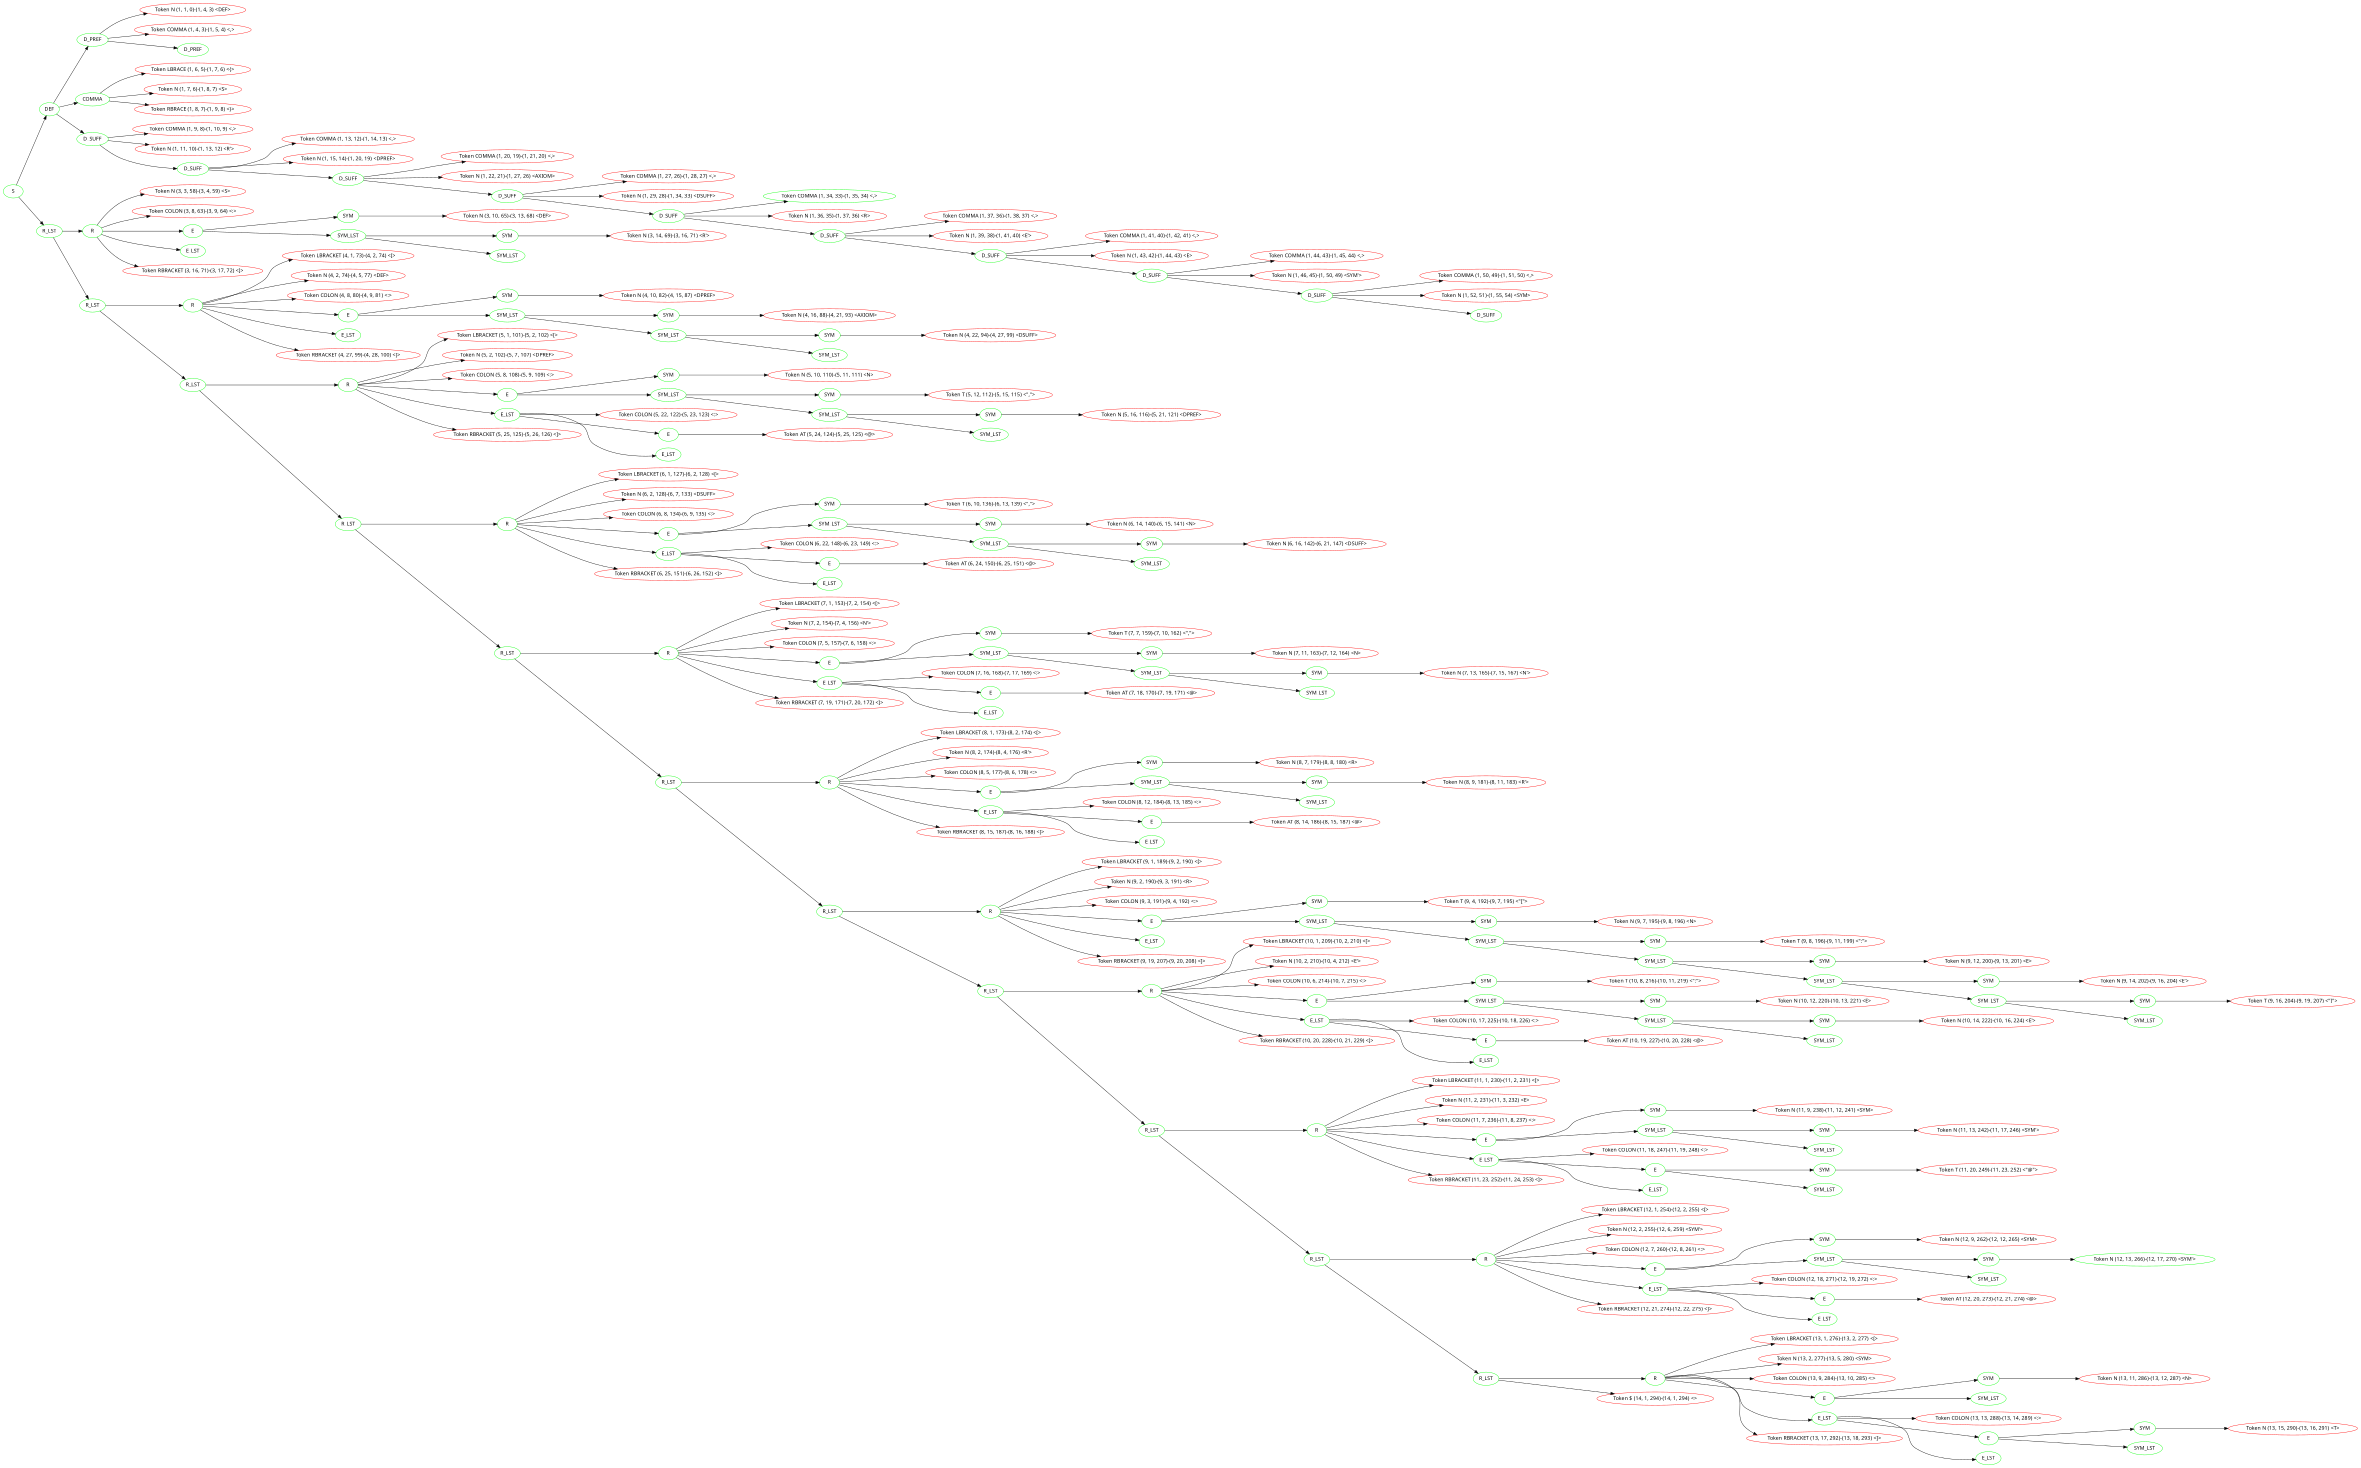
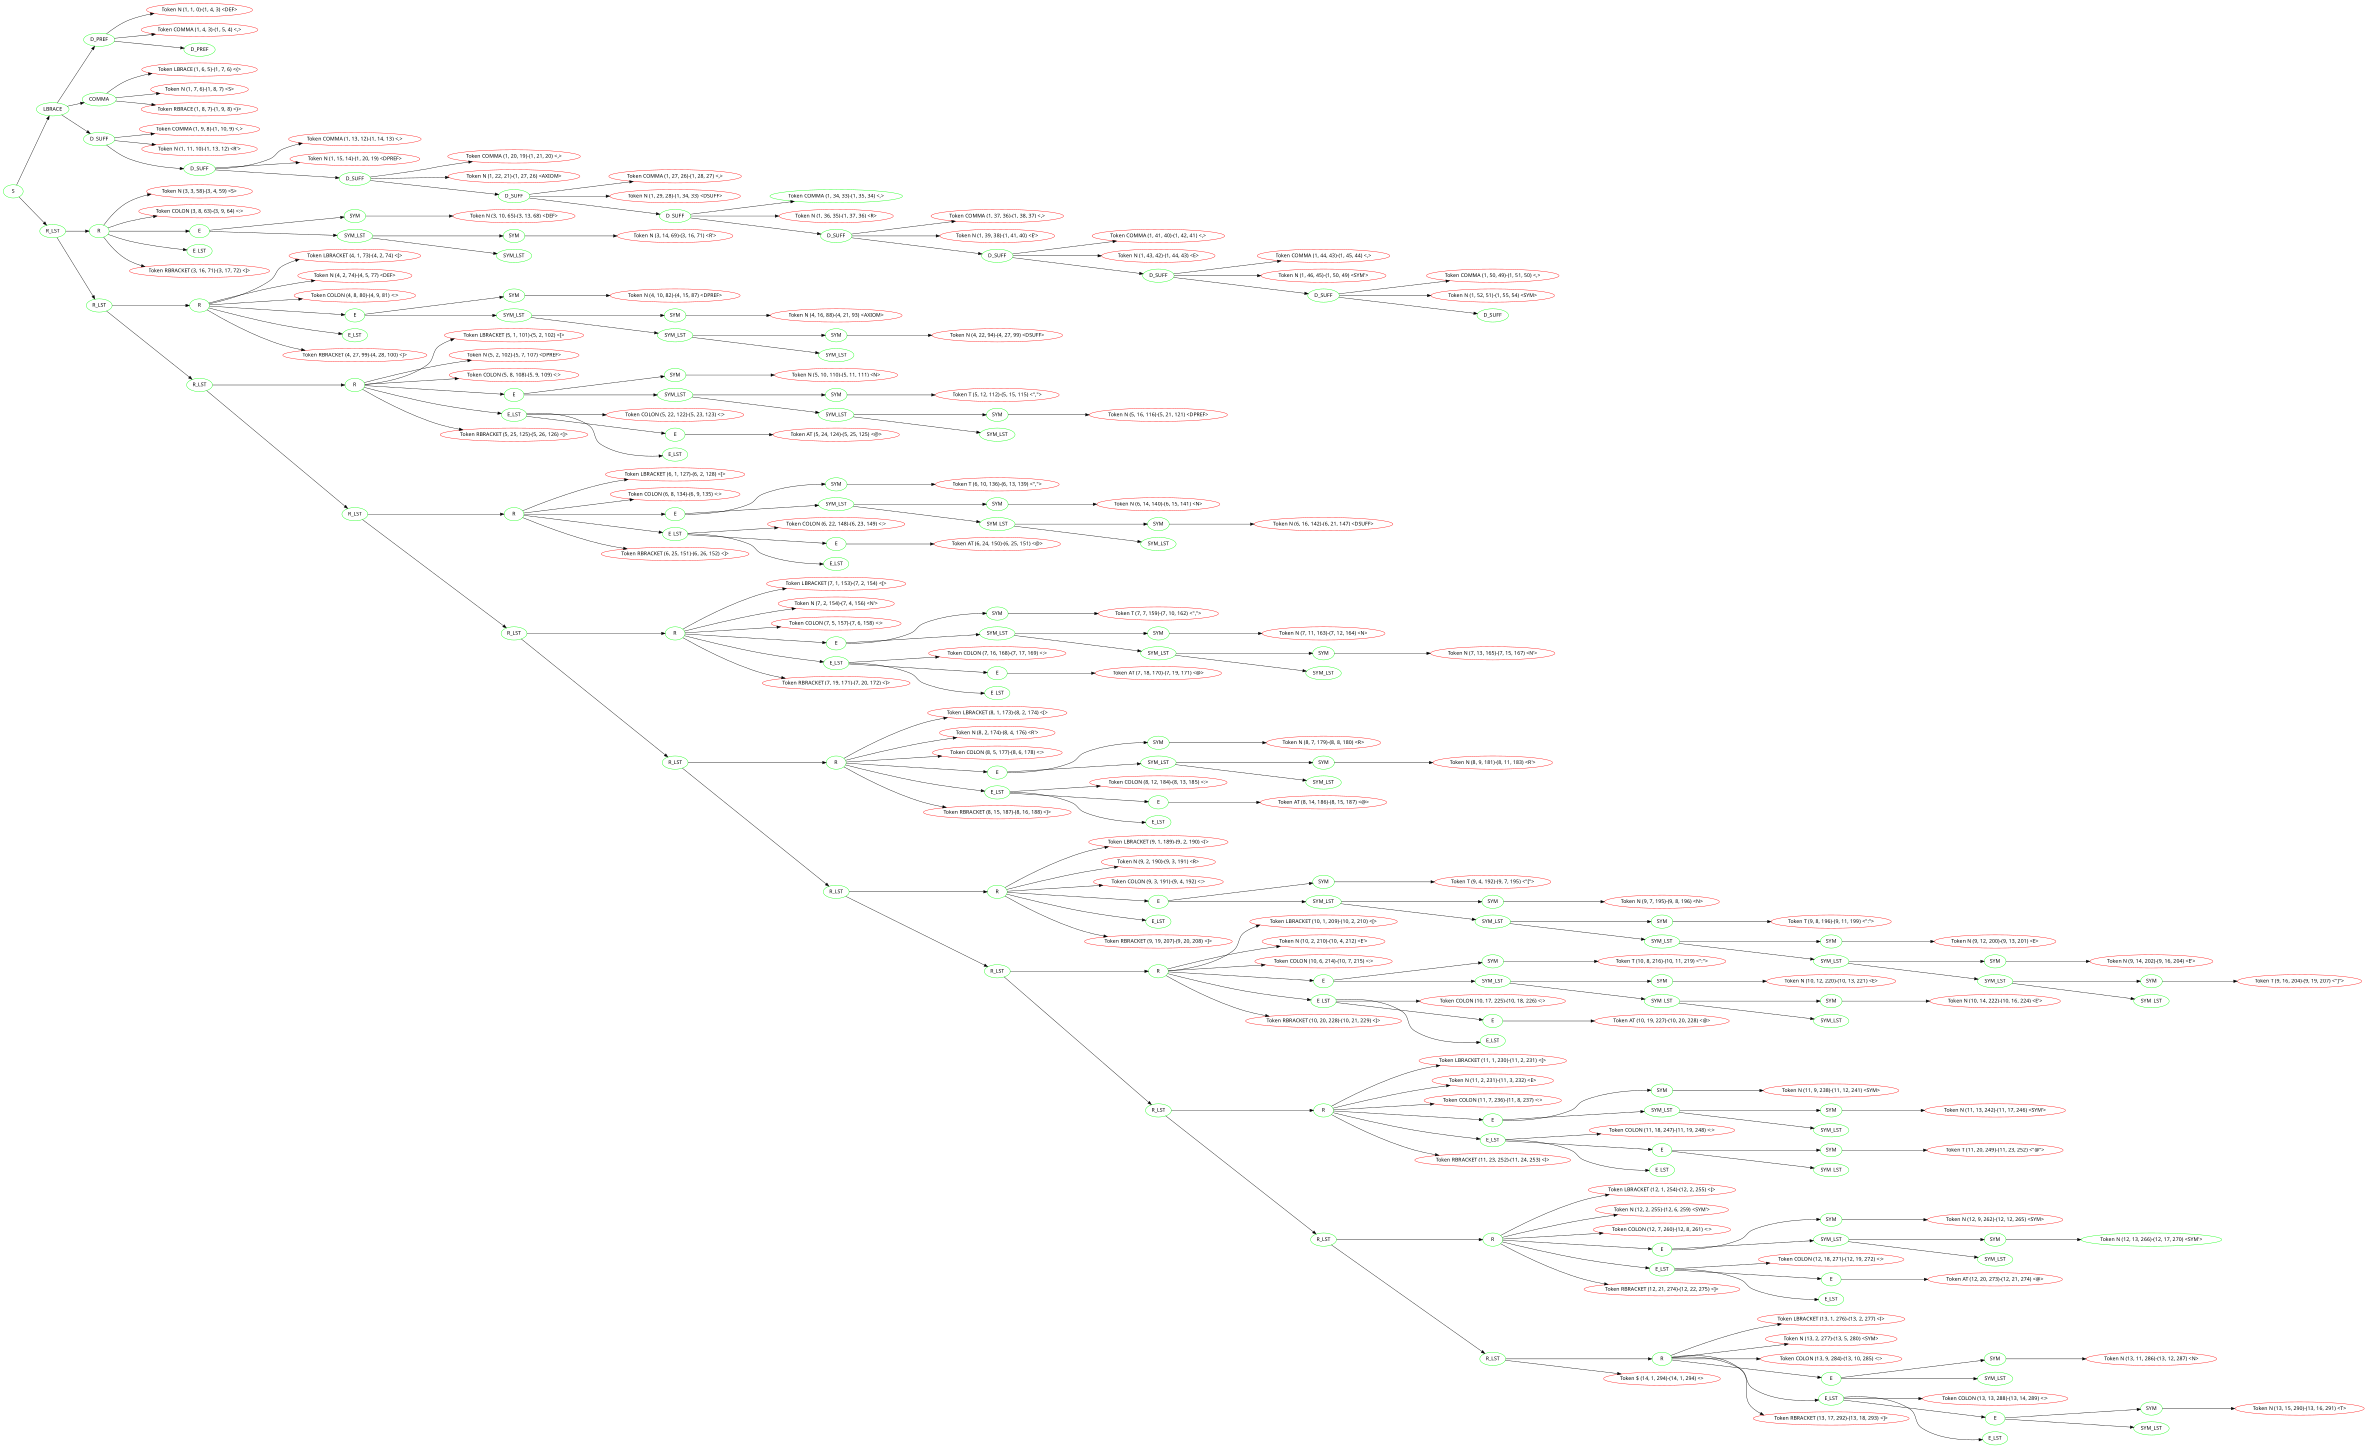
node "DEF": label "DEF" -> "LBRACE"
node "Token N (6, 2, 128)-(6, 7, 133) <DSUFF>": removed
